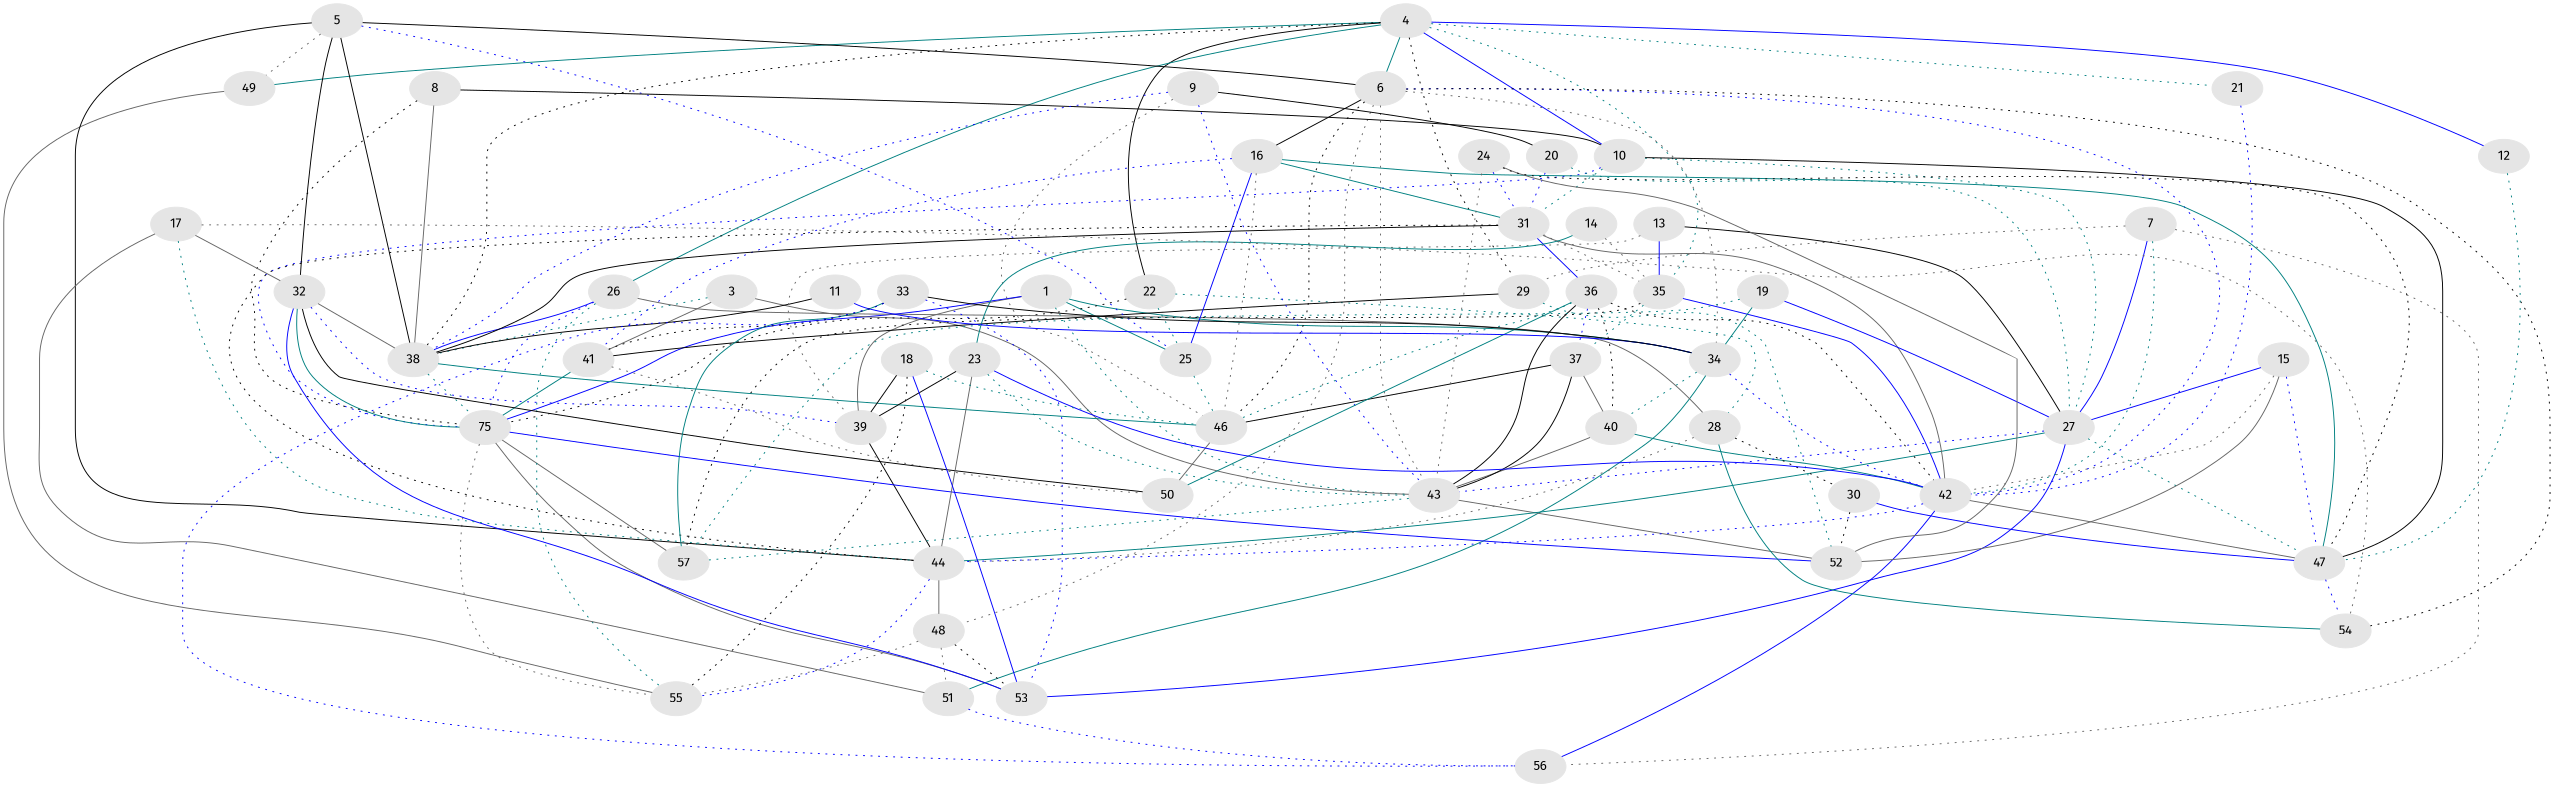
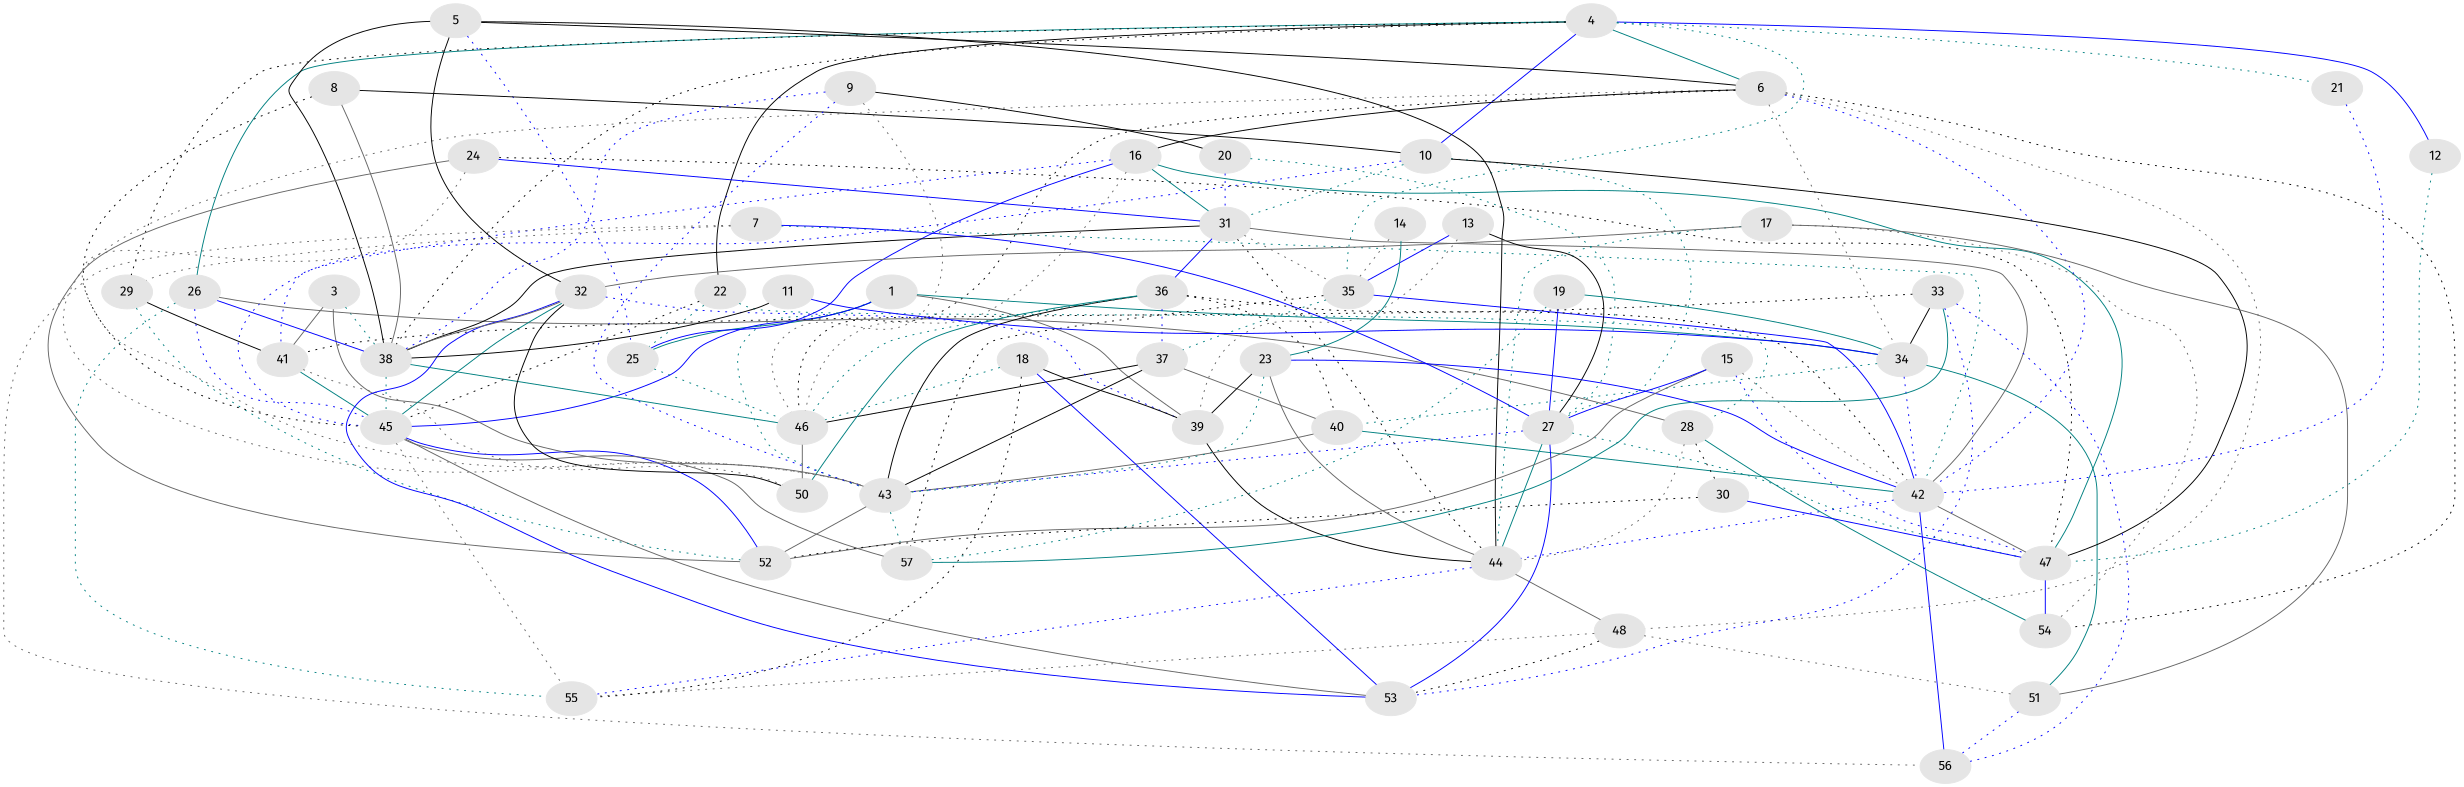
node "49": removed
edge "24" -- "31": style dotted -> solid
node "75": label "75" -> "45"
edge "47" -- "54": style dotted -> solid
